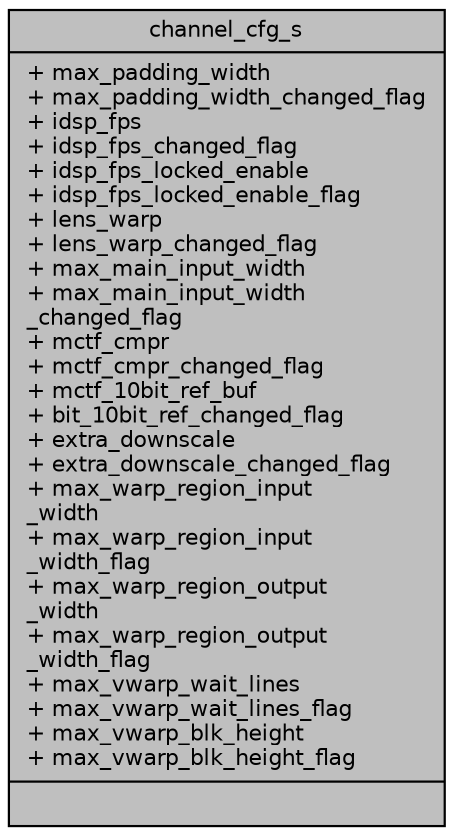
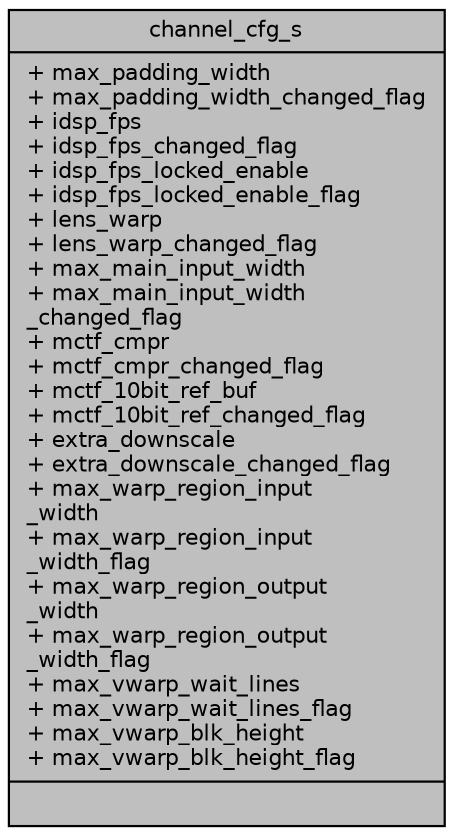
node "channel_cfg_s": text "+ bit_10bit_ref_changed_flag" -> "+ mctf_10bit_ref_changed_flag"
